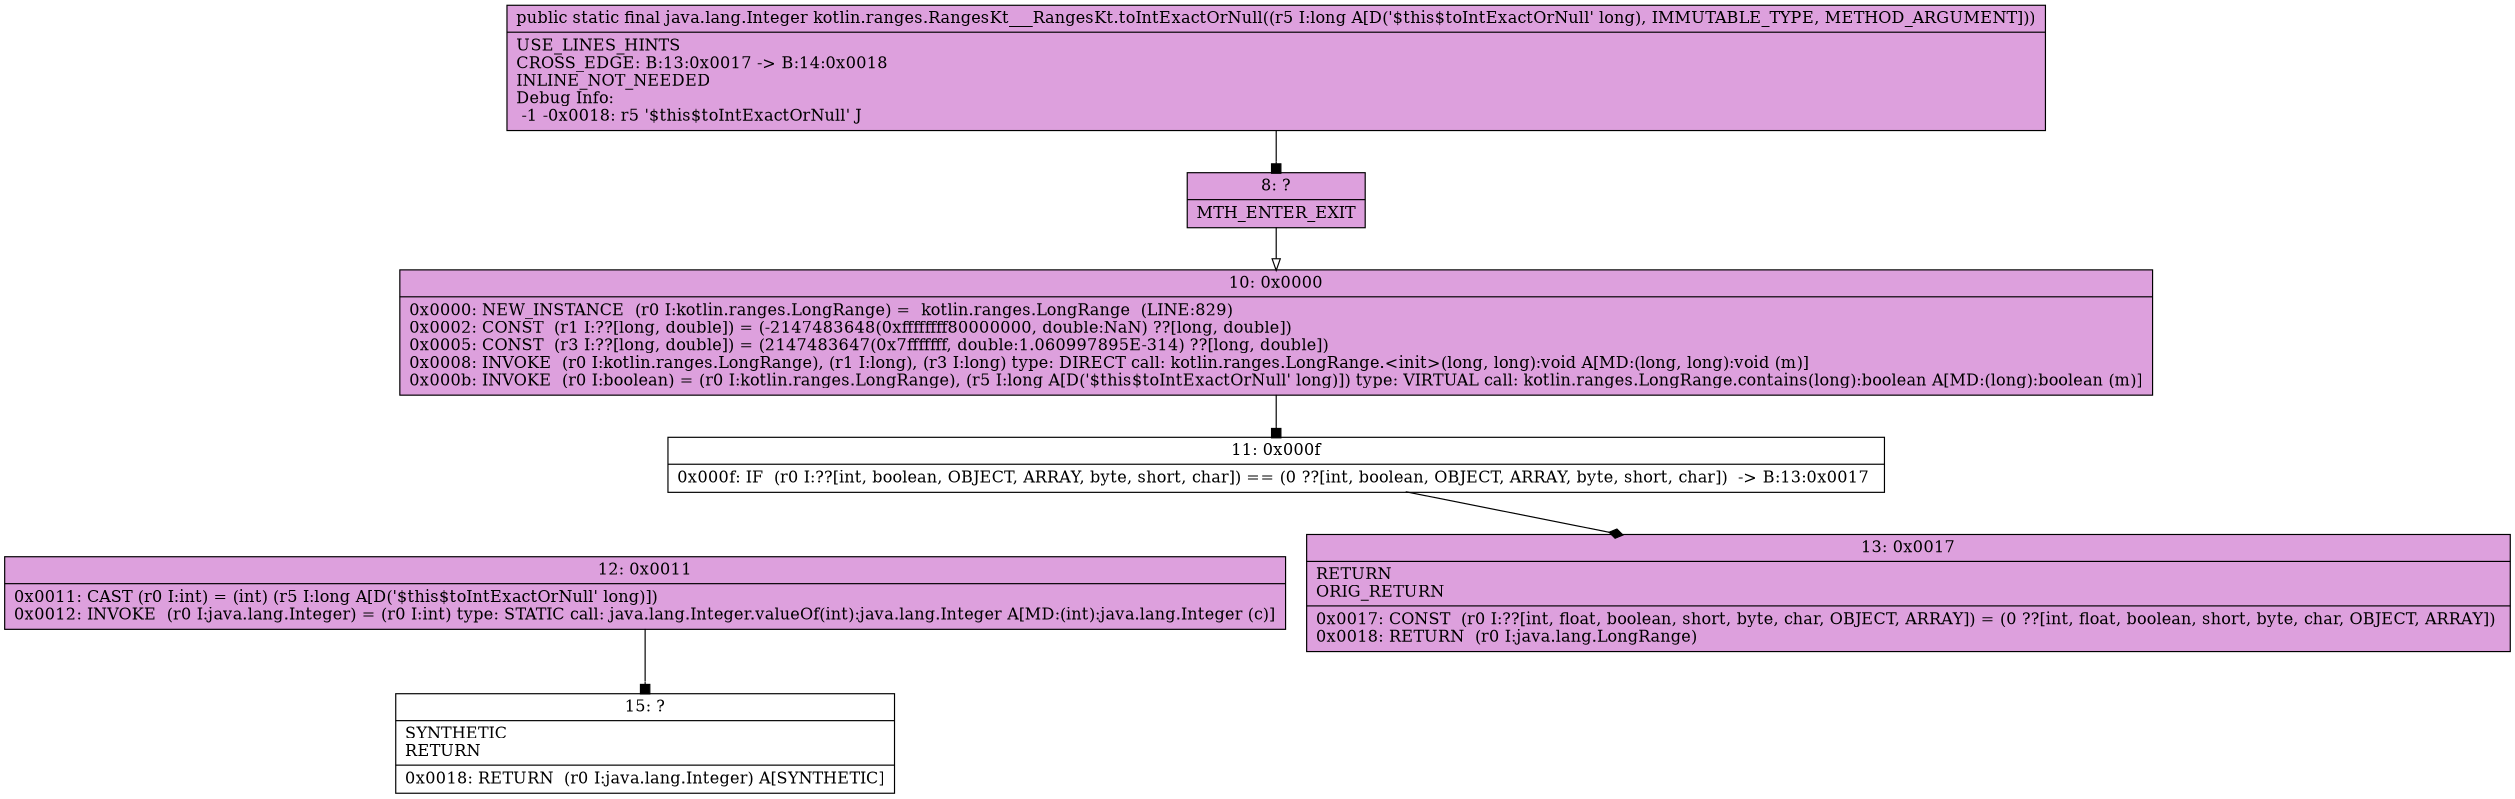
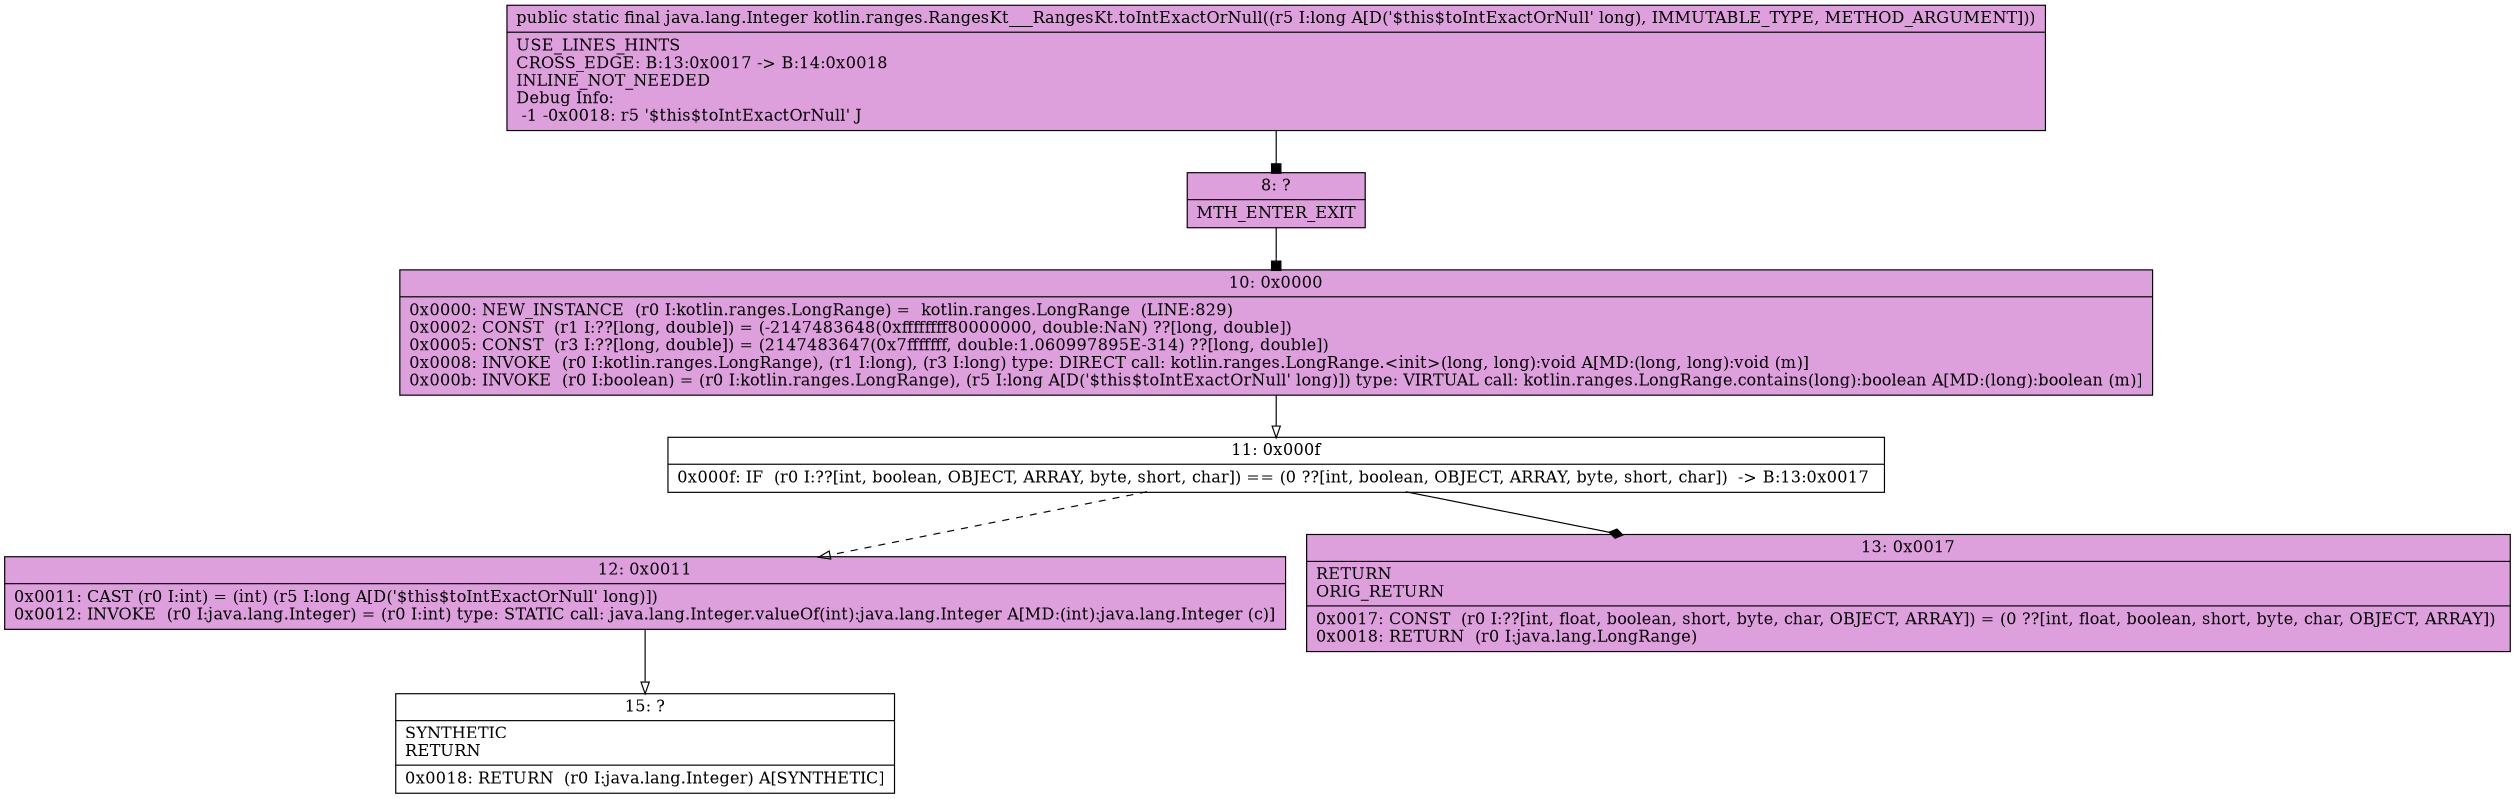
edge "8: ?" -> "10: 0x0000": arrowhead onormal -> box
edge "10: 0x0000" -> "11: 0x000f": arrowhead box -> onormal
edge "11: 0x000f" -> "12: 0x0011": added
edge "12: 0x0011" -> "15: ?": arrowhead box -> onormal
